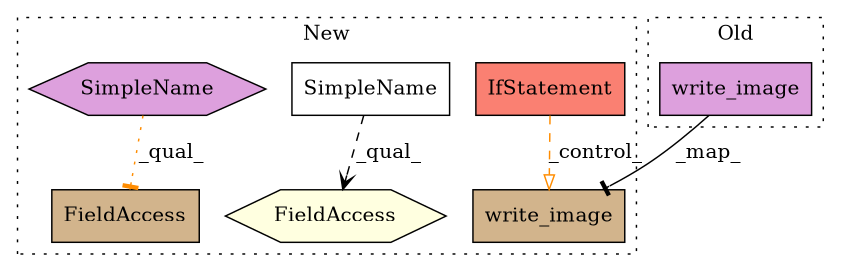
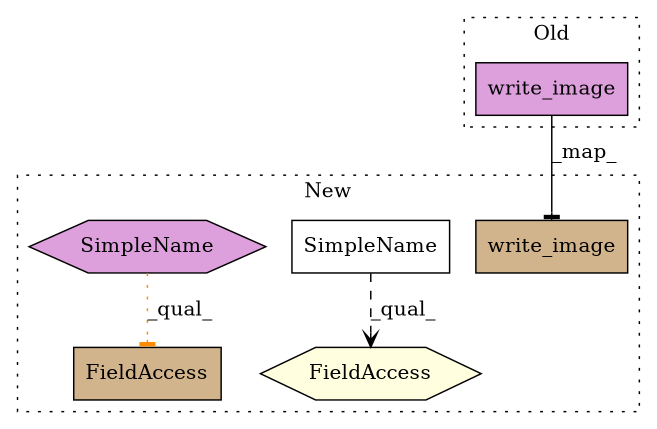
node "IfStatement": removed
